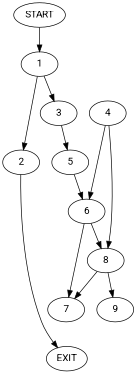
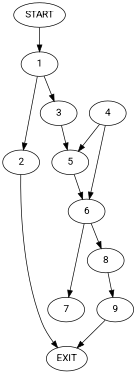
edge "4" -> "8": now "4" -> "5"
edge "8" -> "7": removed
edge "9" -> "EXIT": added
